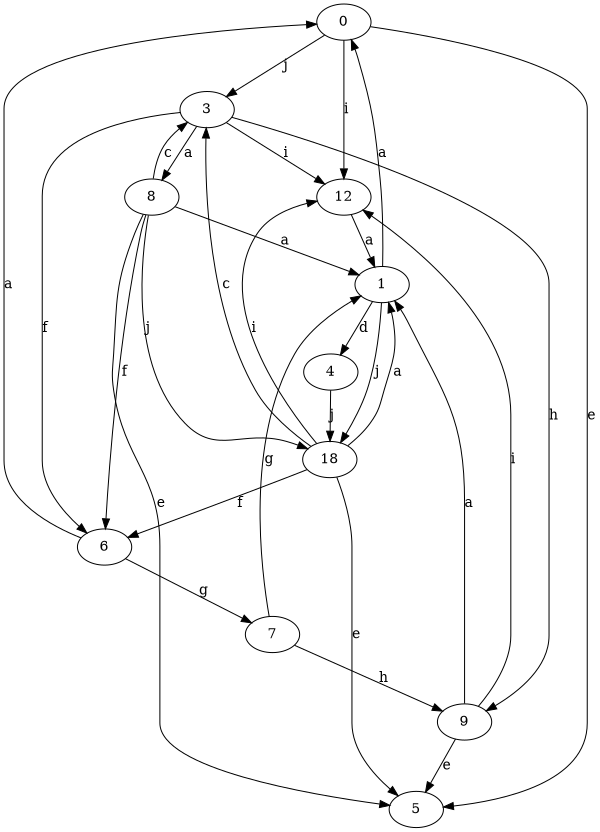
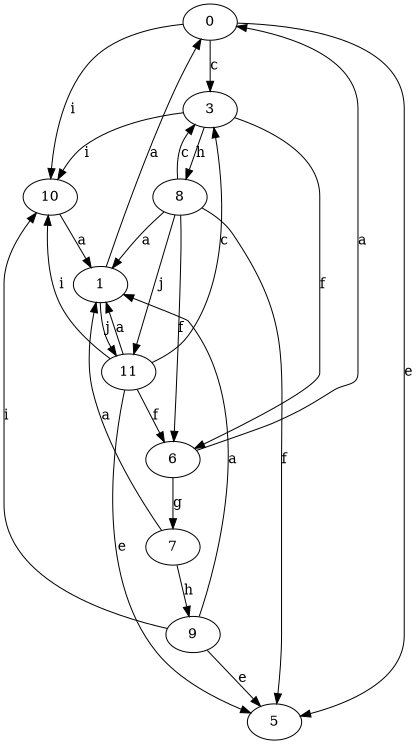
edge "0" -> "3": label "j" -> "c"
edge "3" -> "8": label "a" -> "h"
node "12": label "12" -> "10"
edge "3" -> "9": removed, label "h"
node "4": removed
edge "7" -> "1": label "g" -> "a"
node "18": label "18" -> "11"
edge "8" -> "5": label "e" -> "f"
